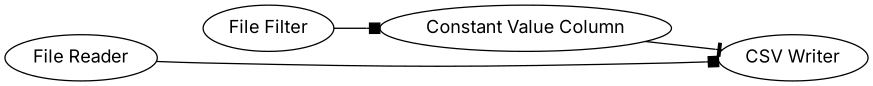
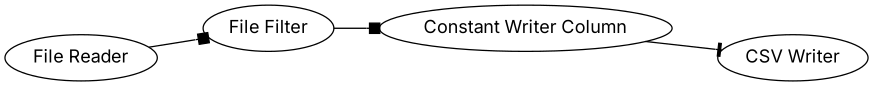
node "Constant Value Column": label "Constant Value Column" -> "Constant Writer Column"
edge "File Reader" -> "CSV Writer": now "File Reader" -> "File Filter"
